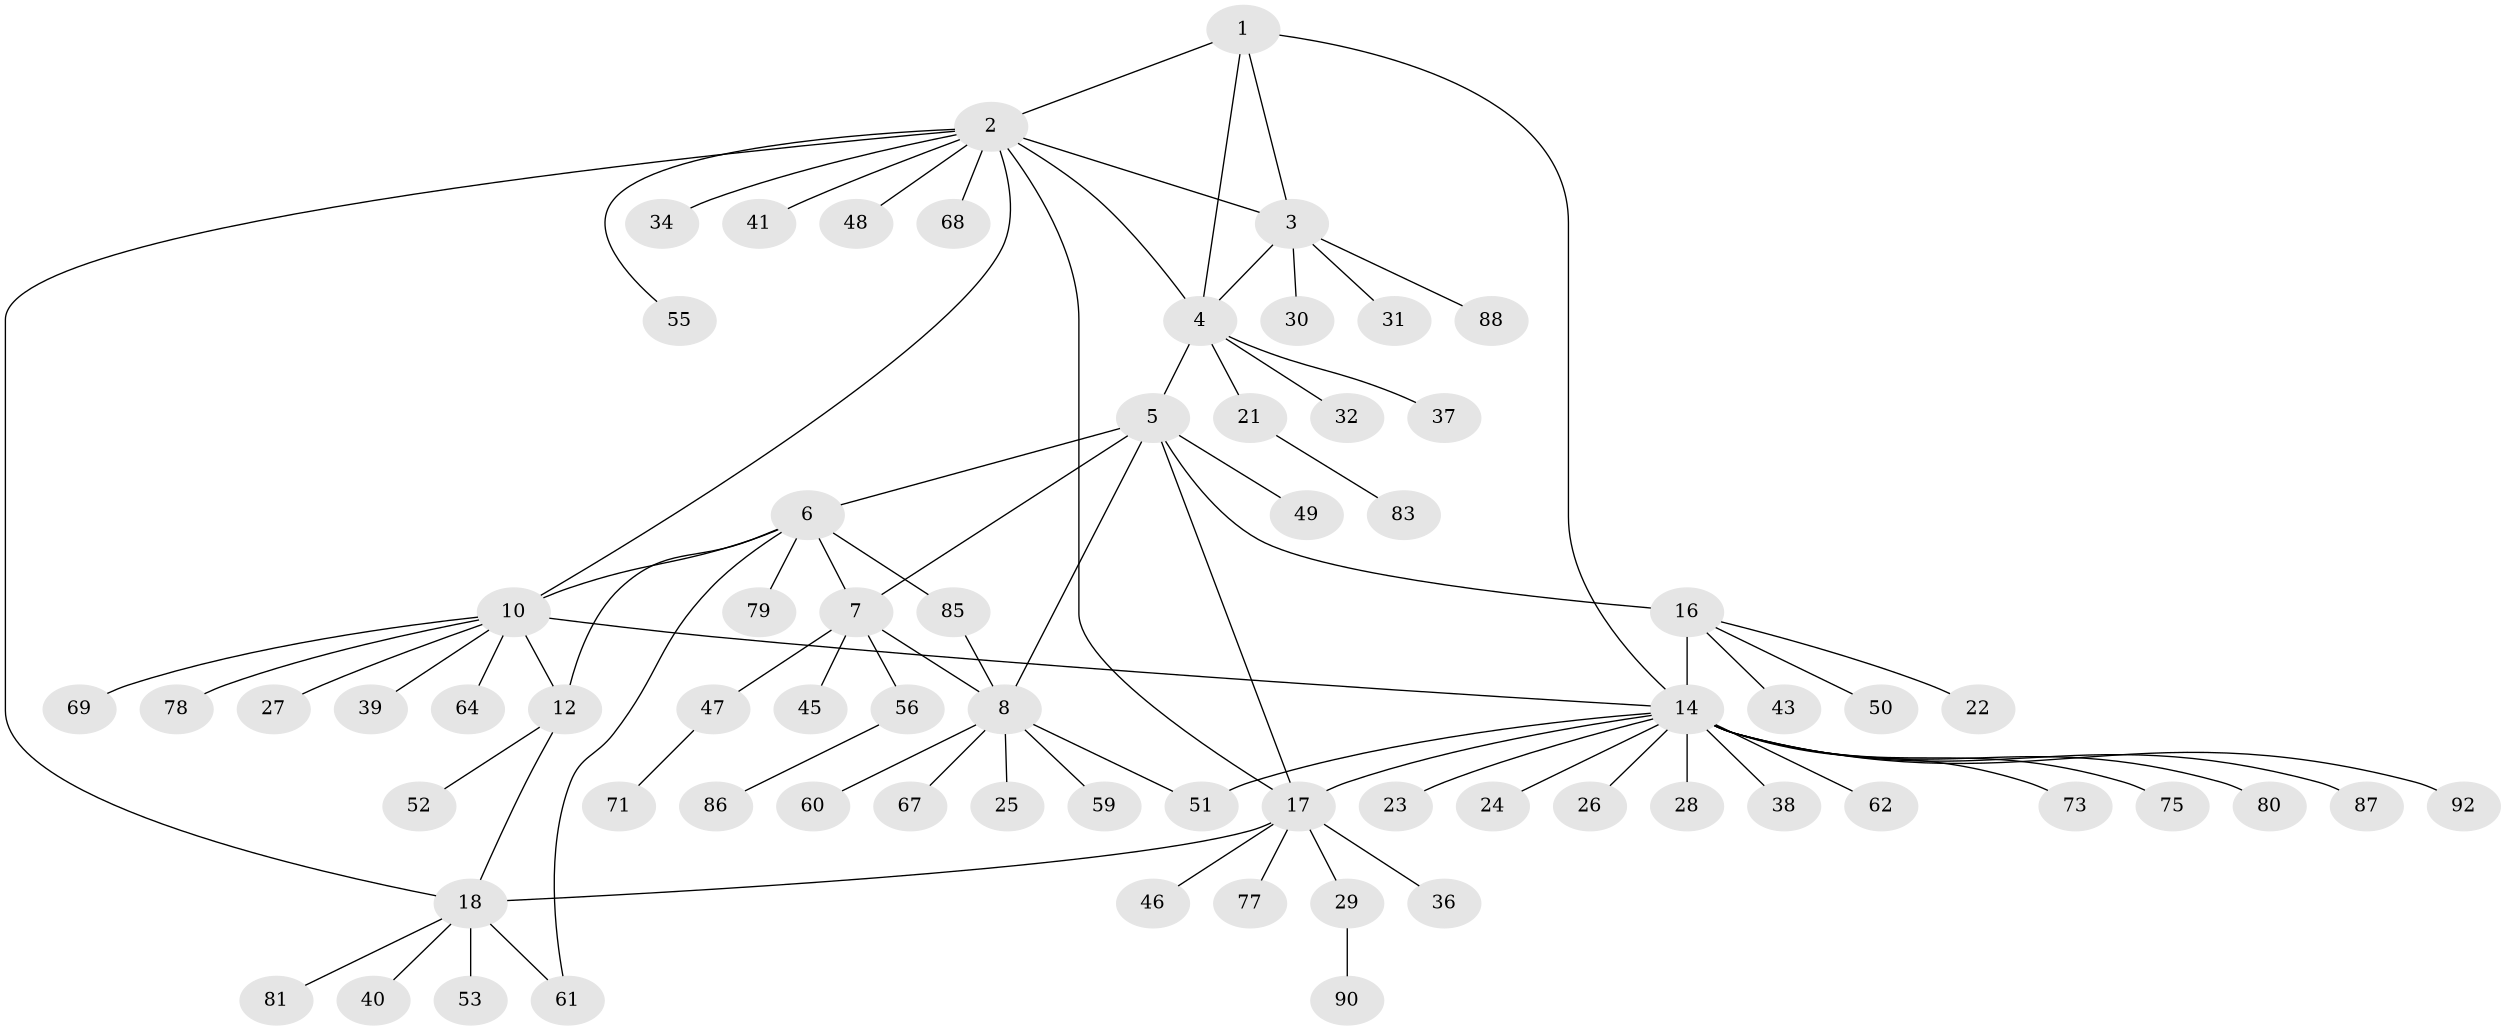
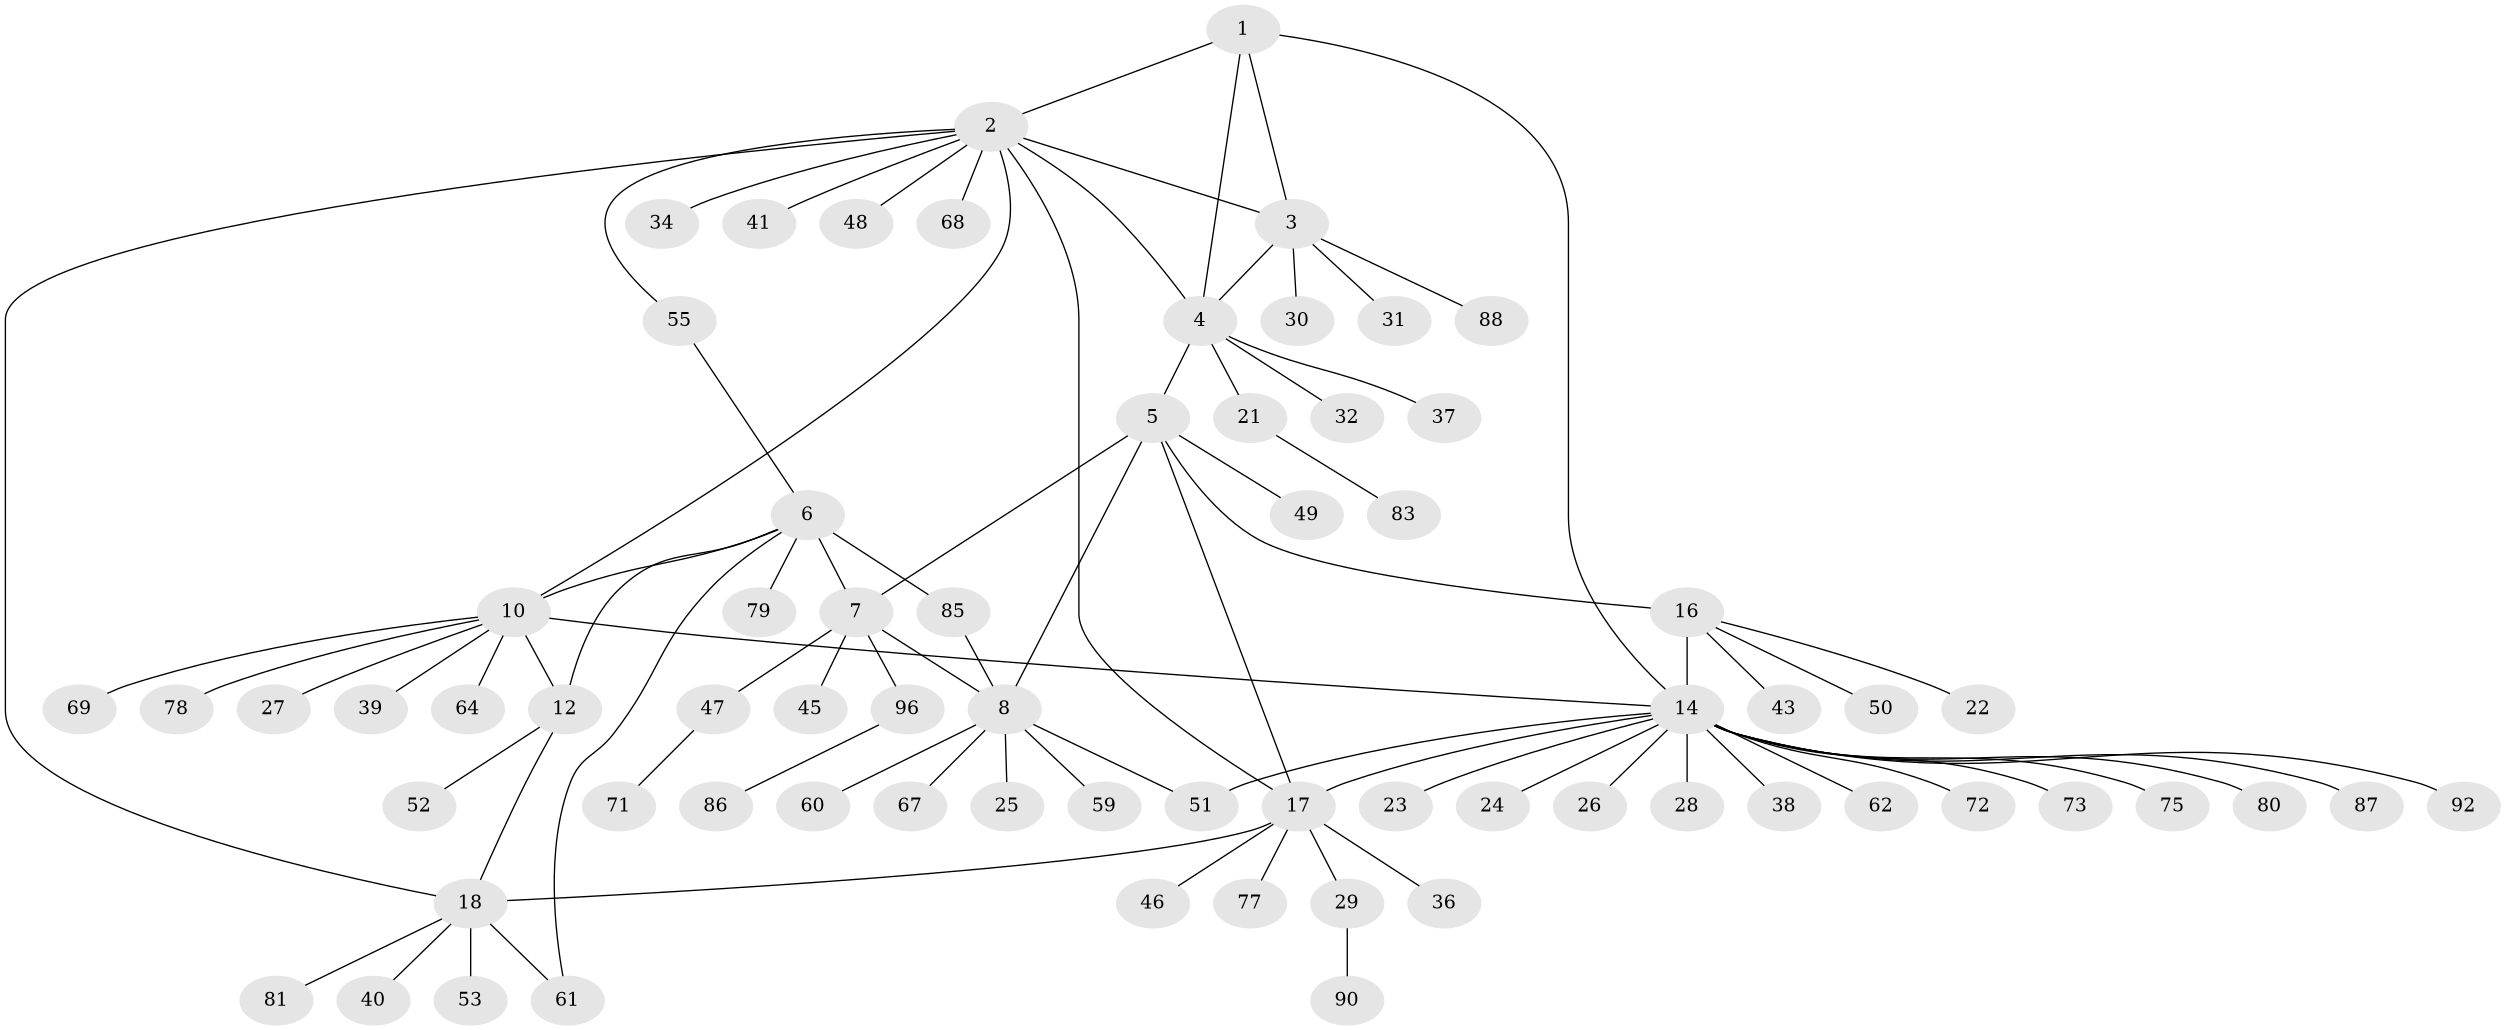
edge "5" -- "6": now "55" -- "6"
node "56": label "56" -> "96"
node "72": added
